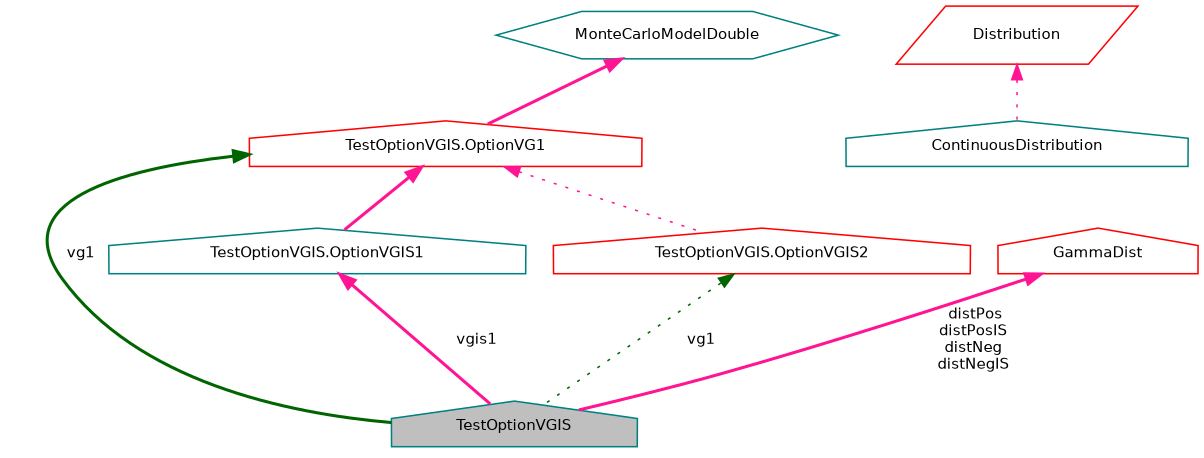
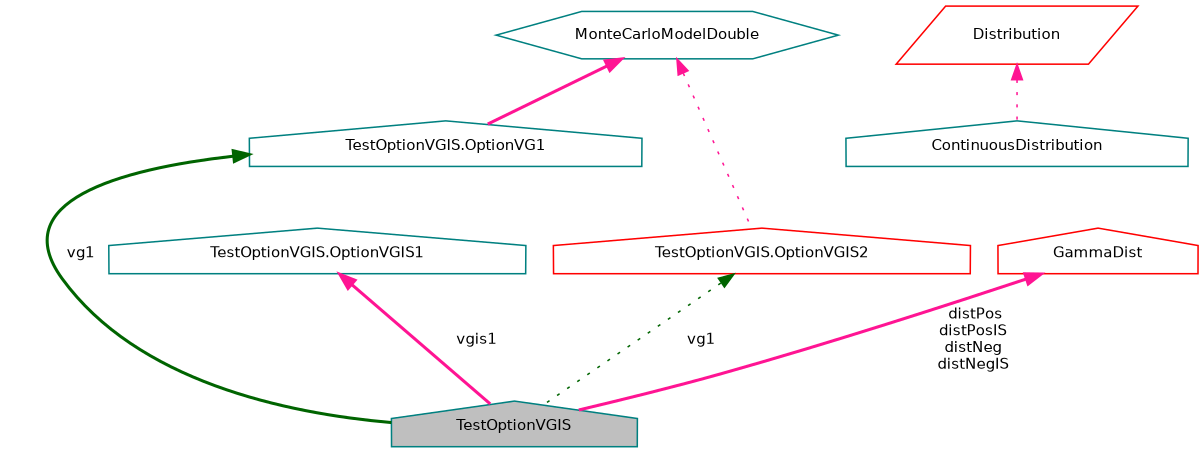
node "TestOptionVGIS.OptionVG1": color red -> teal
edge "TestOptionVGIS.OptionVGIS2" -> "TestOptionVGIS.OptionVG1": now "TestOptionVGIS.OptionVGIS2" -> "MonteCarloModelDouble"
edge "TestOptionVGIS.OptionVGIS1" -> "TestOptionVGIS.OptionVG1": removed
